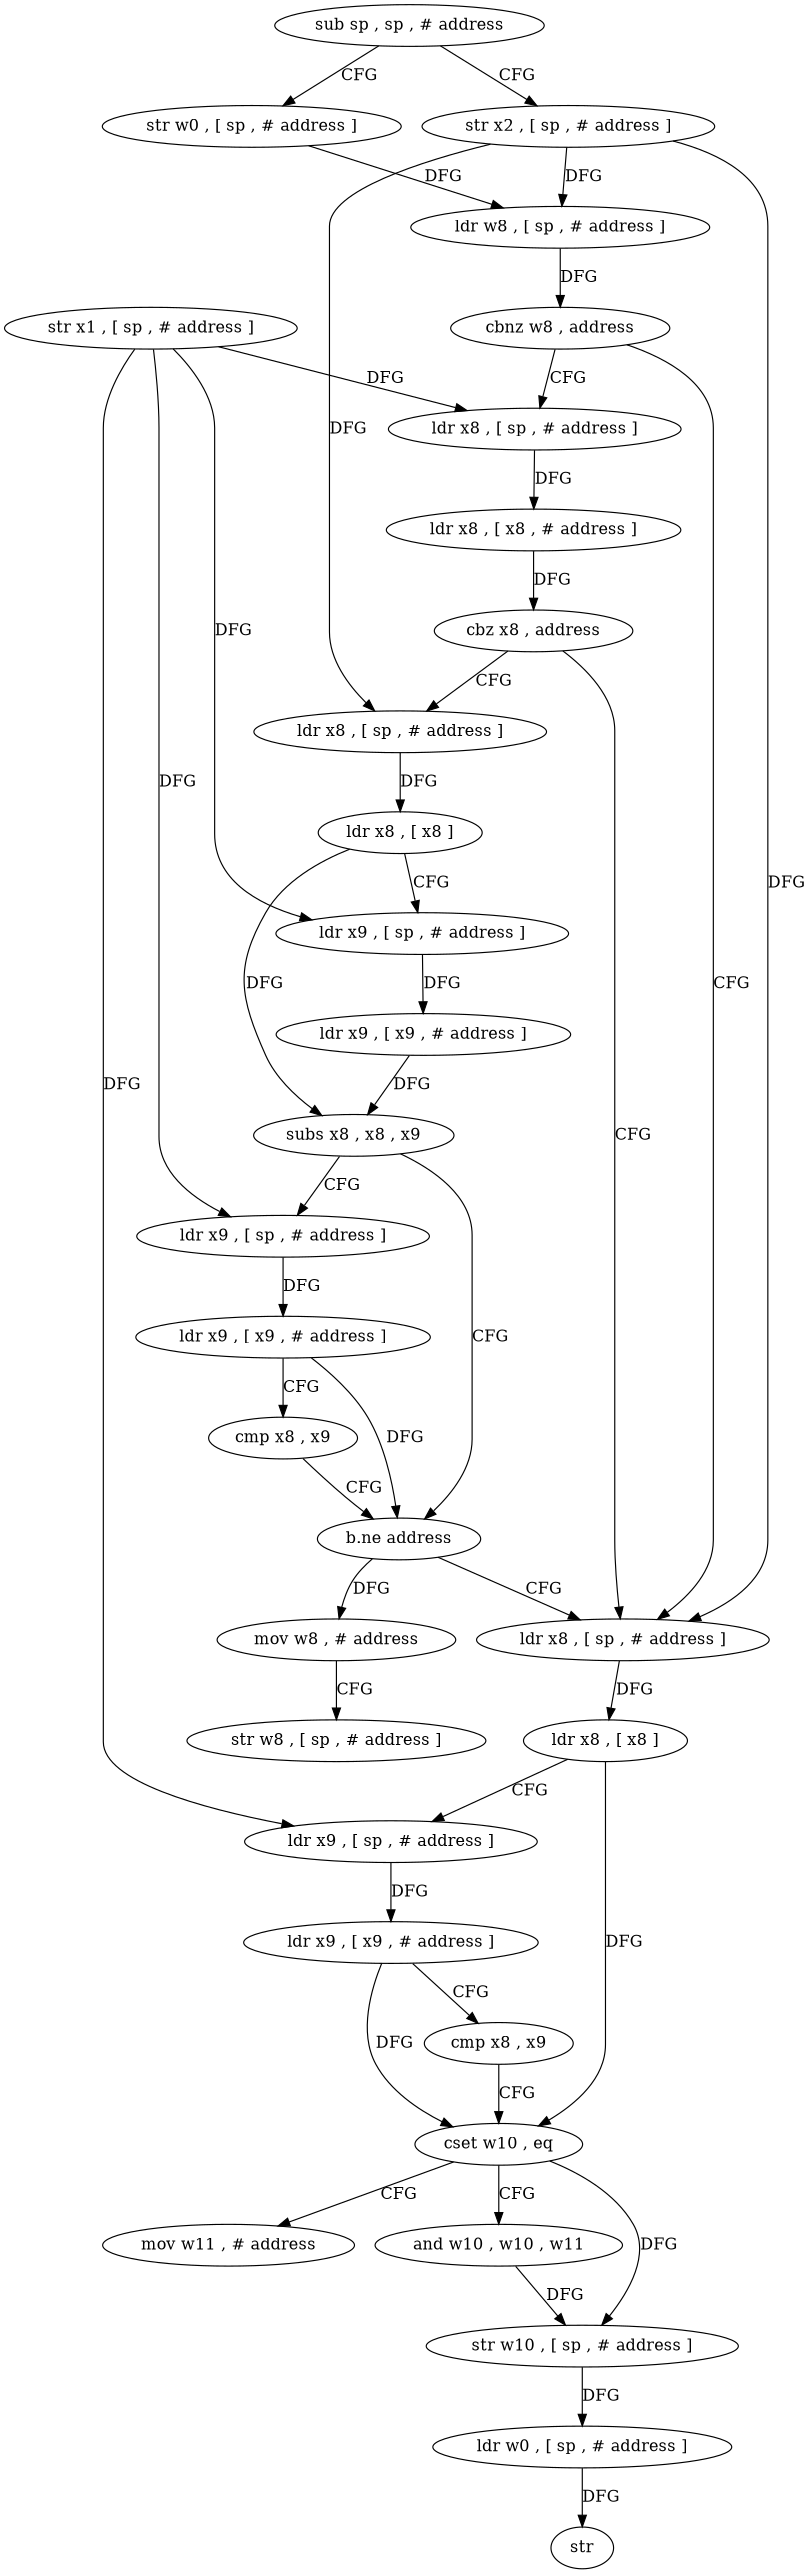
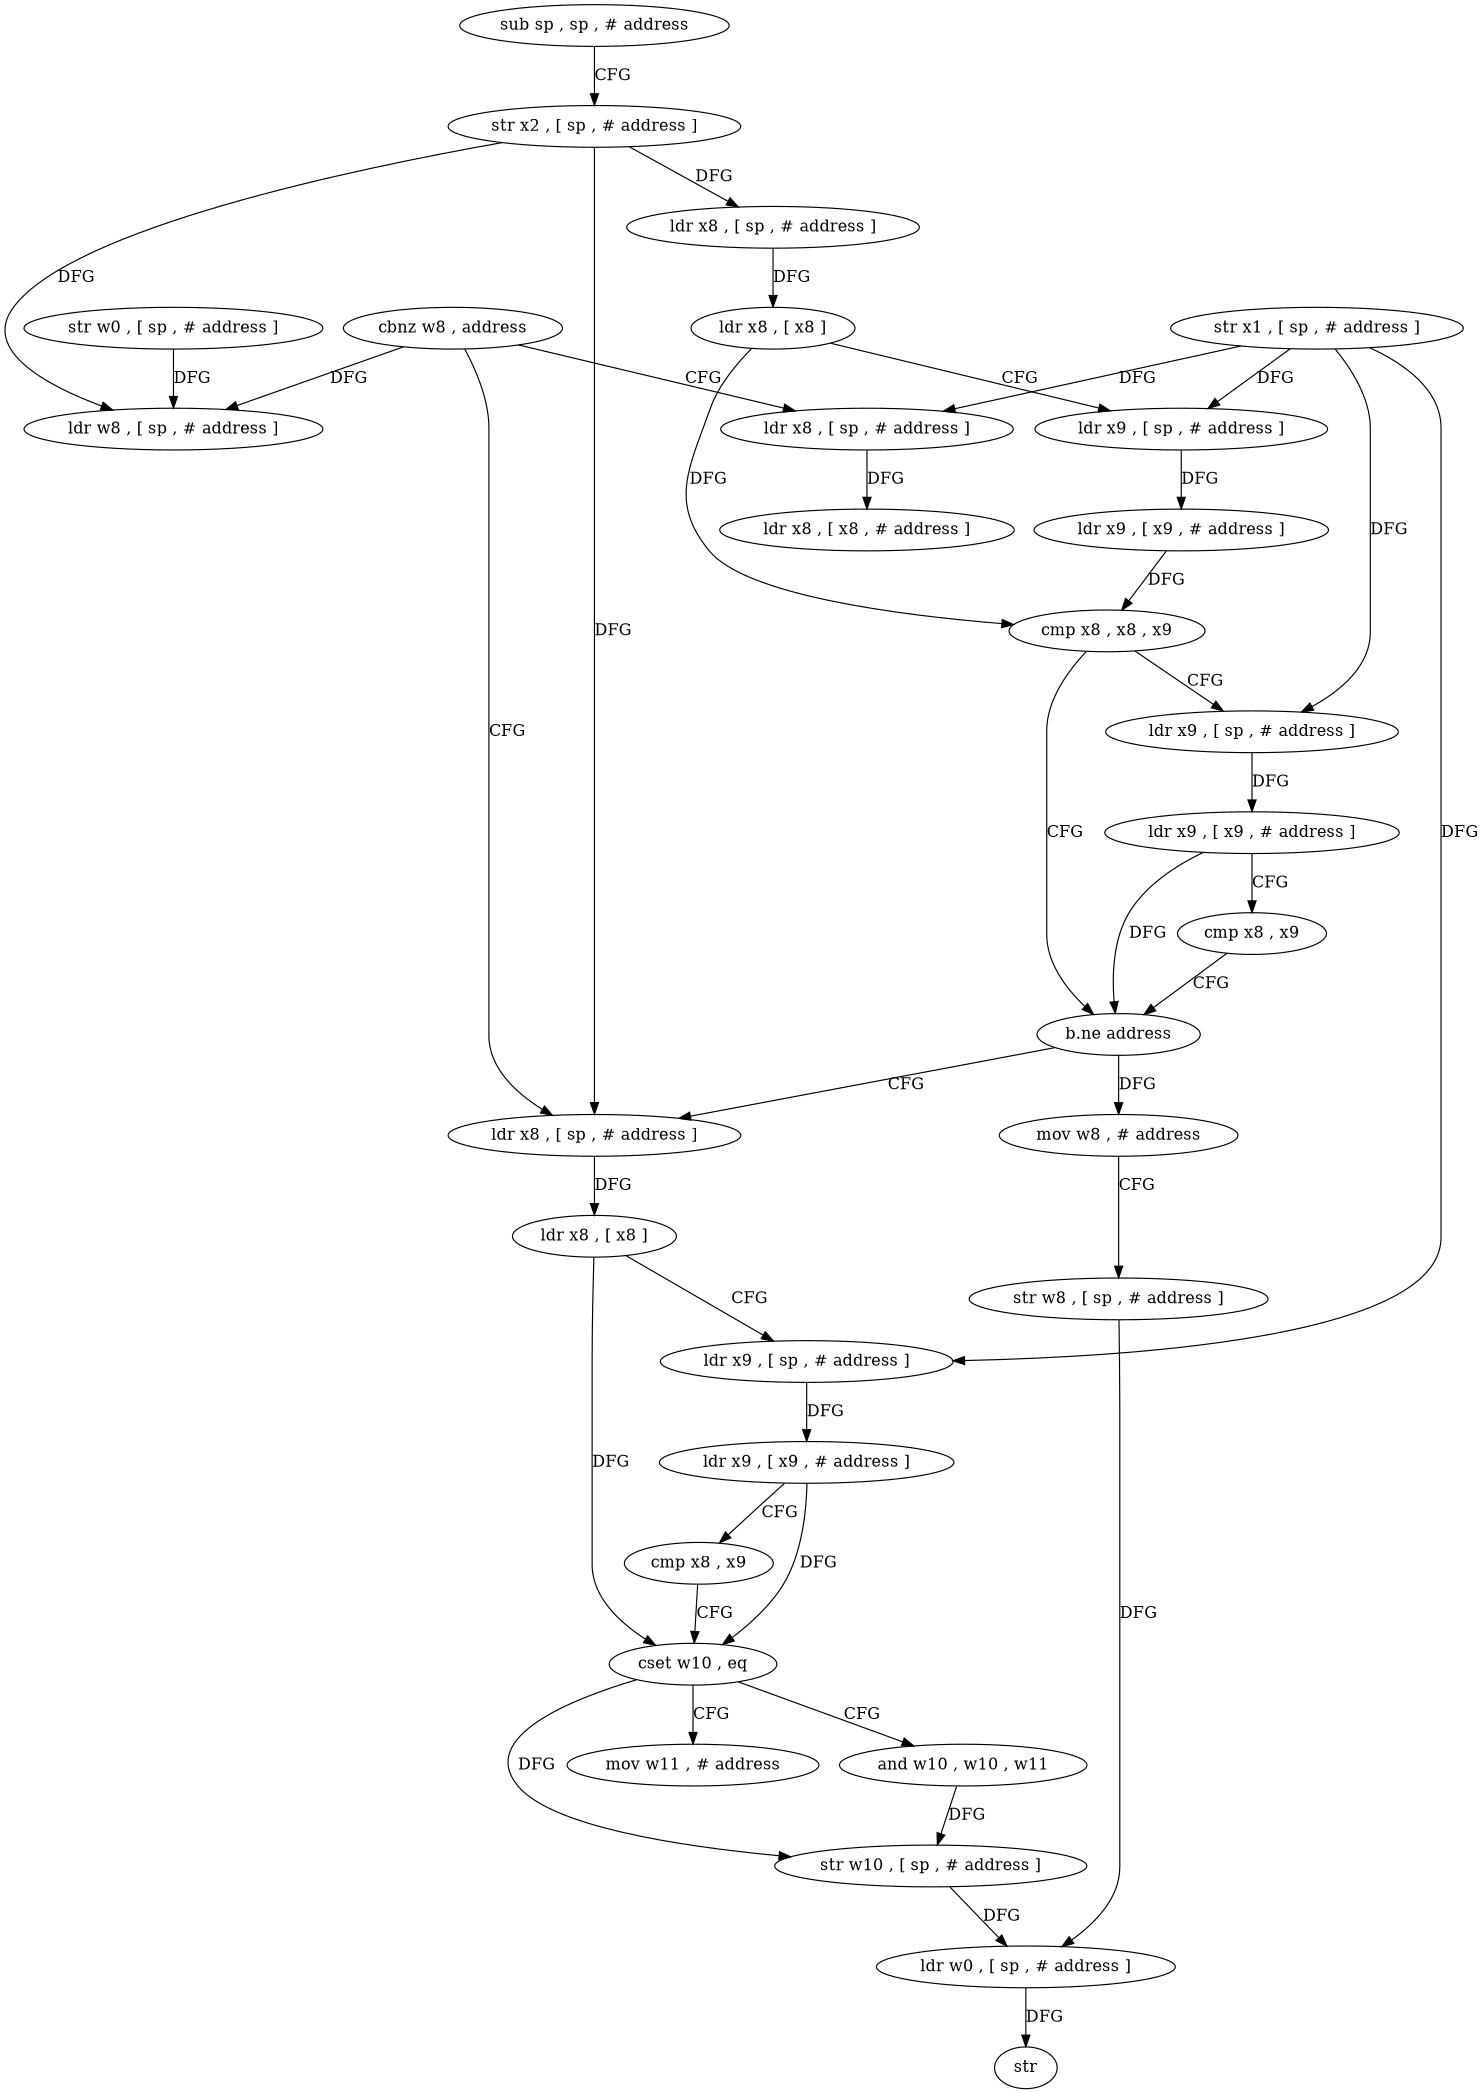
edge "sub sp , sp , # address" -> "str w0 , [ sp , # address ]": removed, label "CFG"
edge "ldr w8 , [ sp , # address ]" -> "cbnz w8 , address": reversed
node "cbz x8 , address": removed
node "subs x8 , x8 , x9": label "subs x8 , x8 , x9" -> "cmp x8 , x8 , x9"
edge "str w8 , [ sp , # address ]" -> "ldr w0 , [ sp , # address ]": added, label "DFG"
